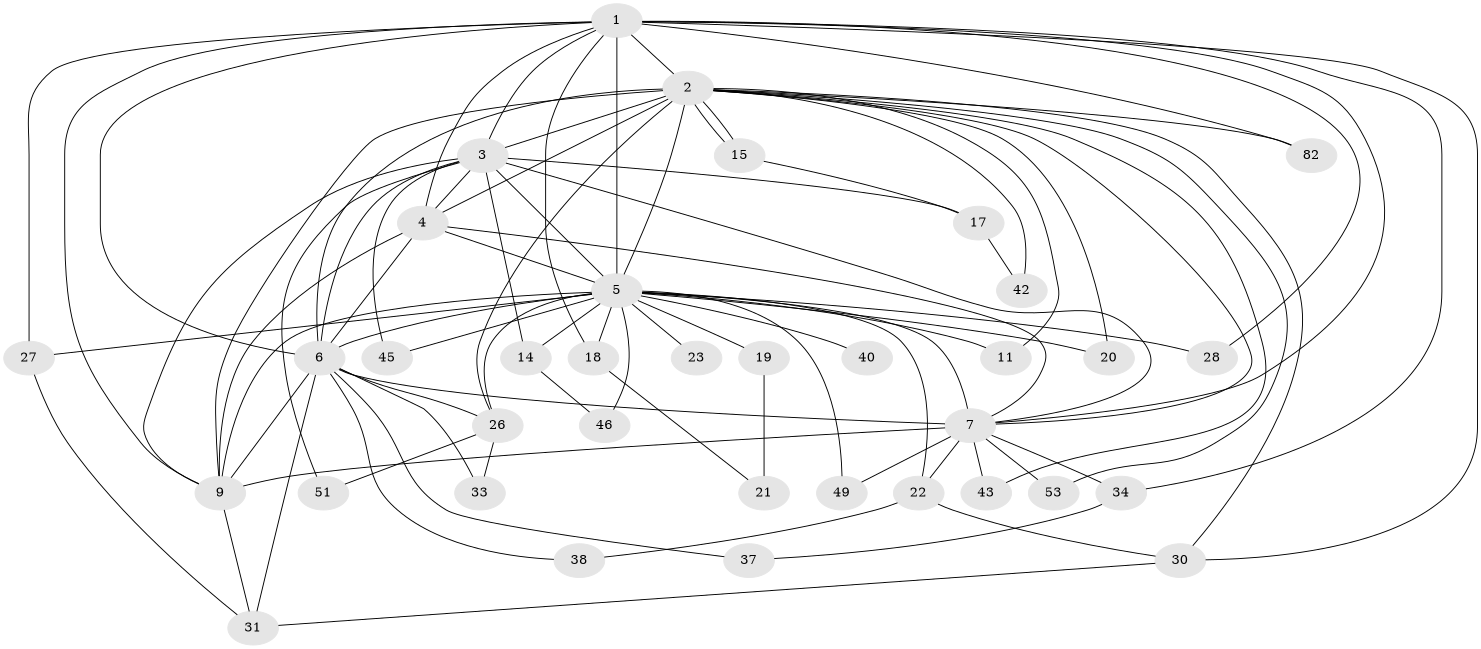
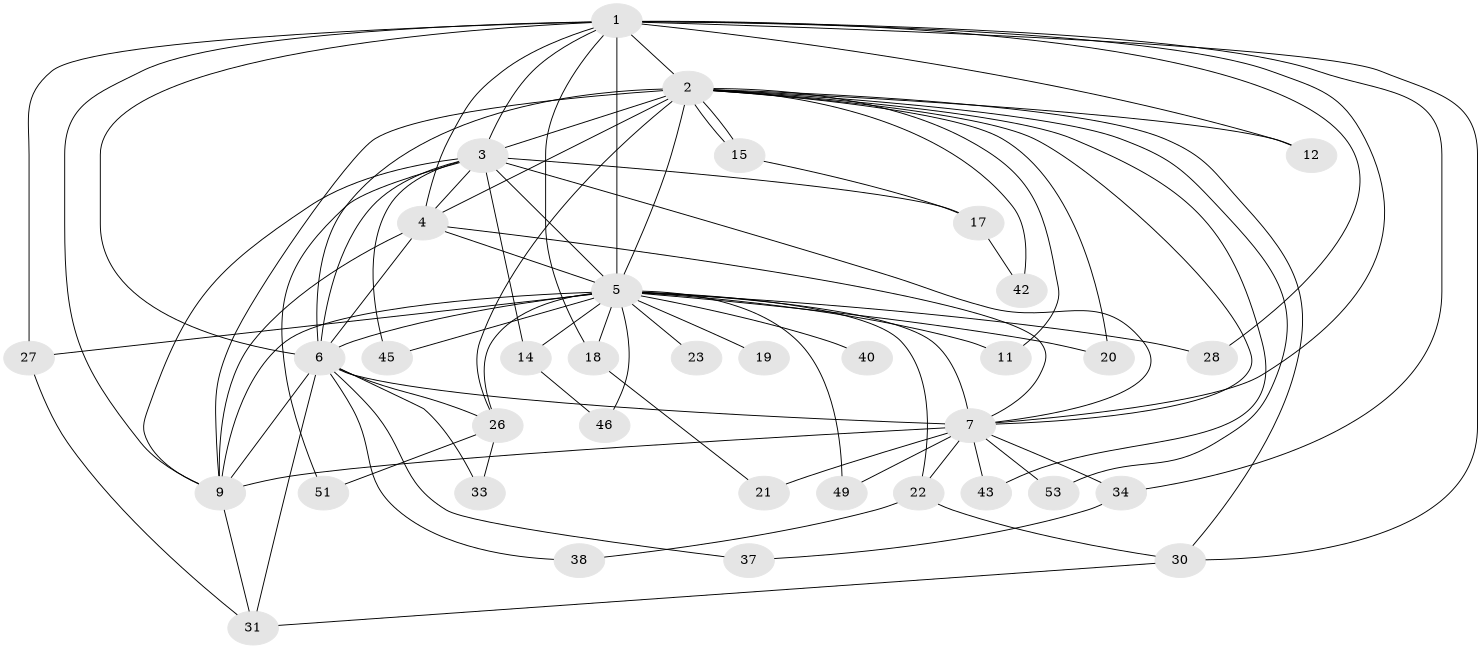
node "82": label "82" -> "12"
edge "19" -- "21": now "7" -- "21"
